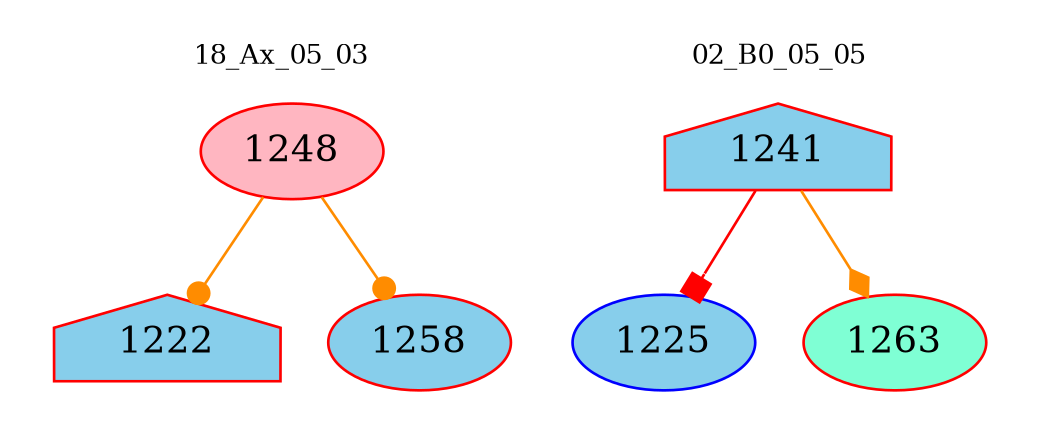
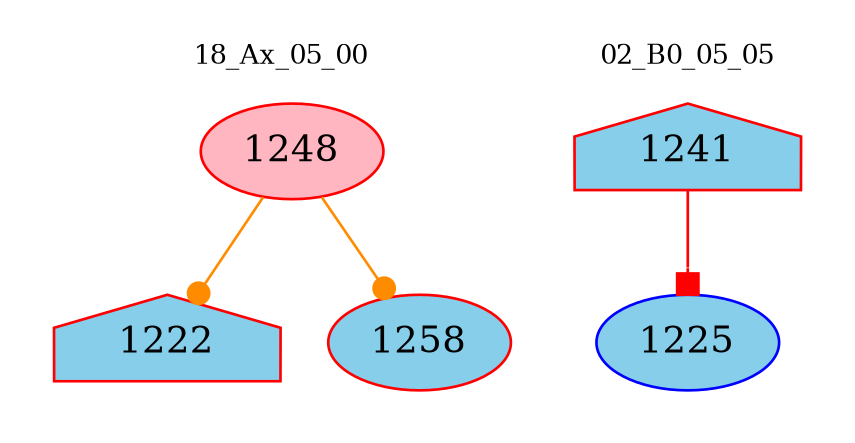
cluster "18_Ax_05_03": label "18_Ax_05_03" -> "18_Ax_05_00"
node "1263": removed
